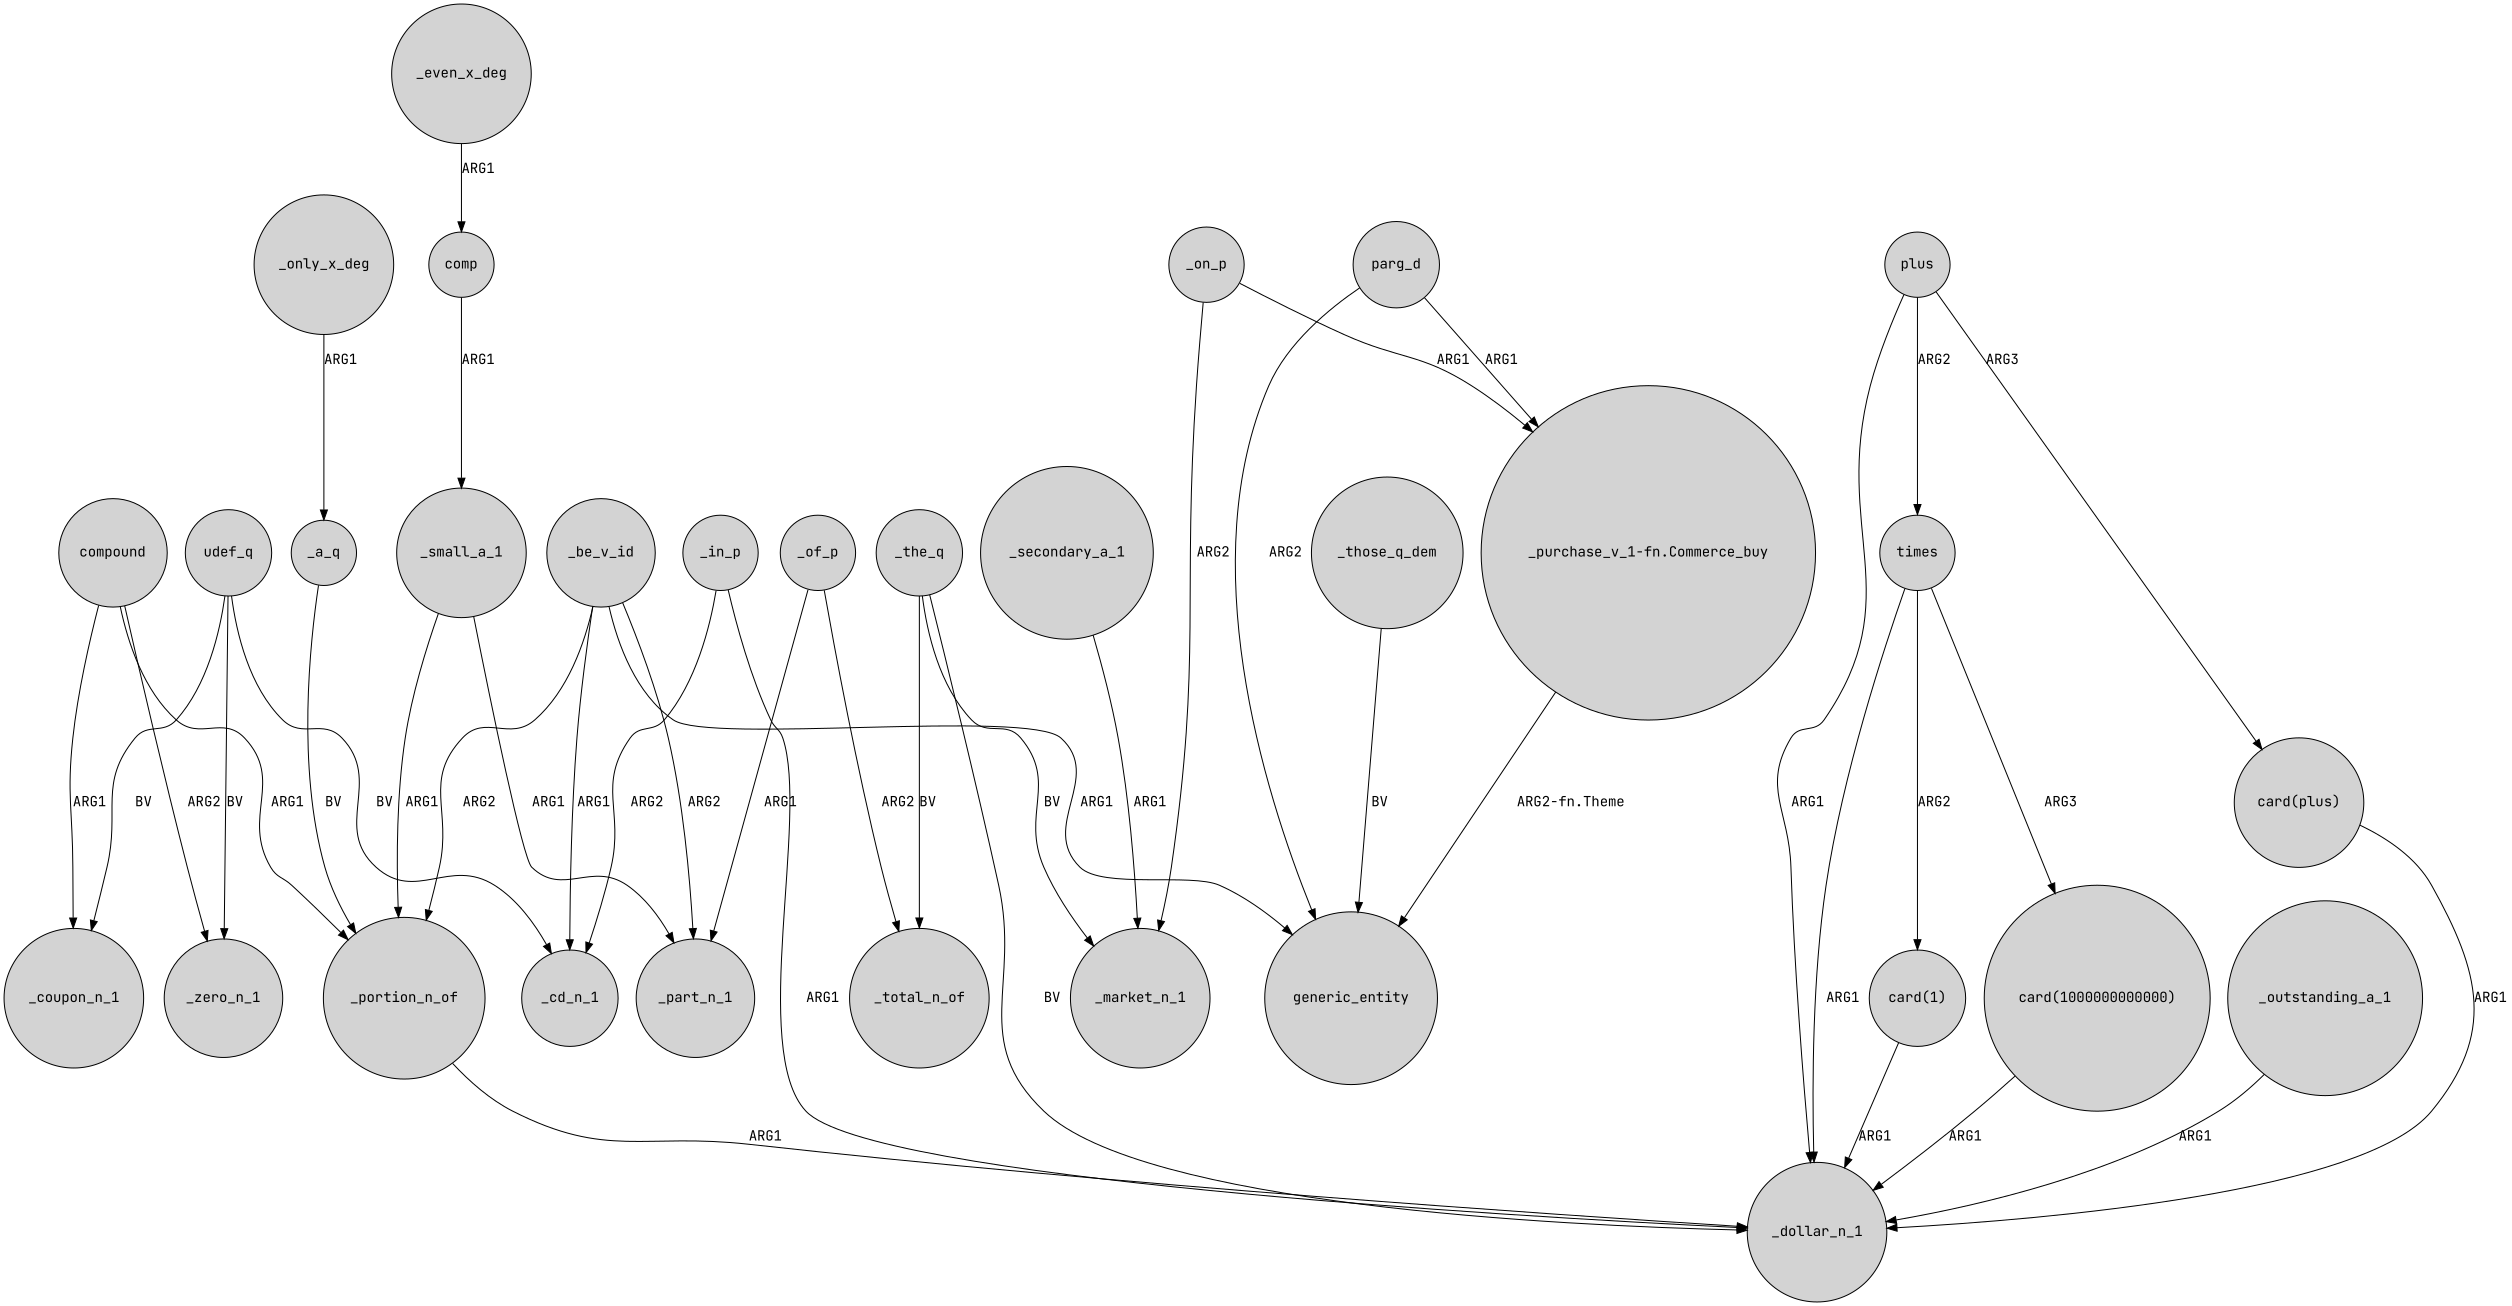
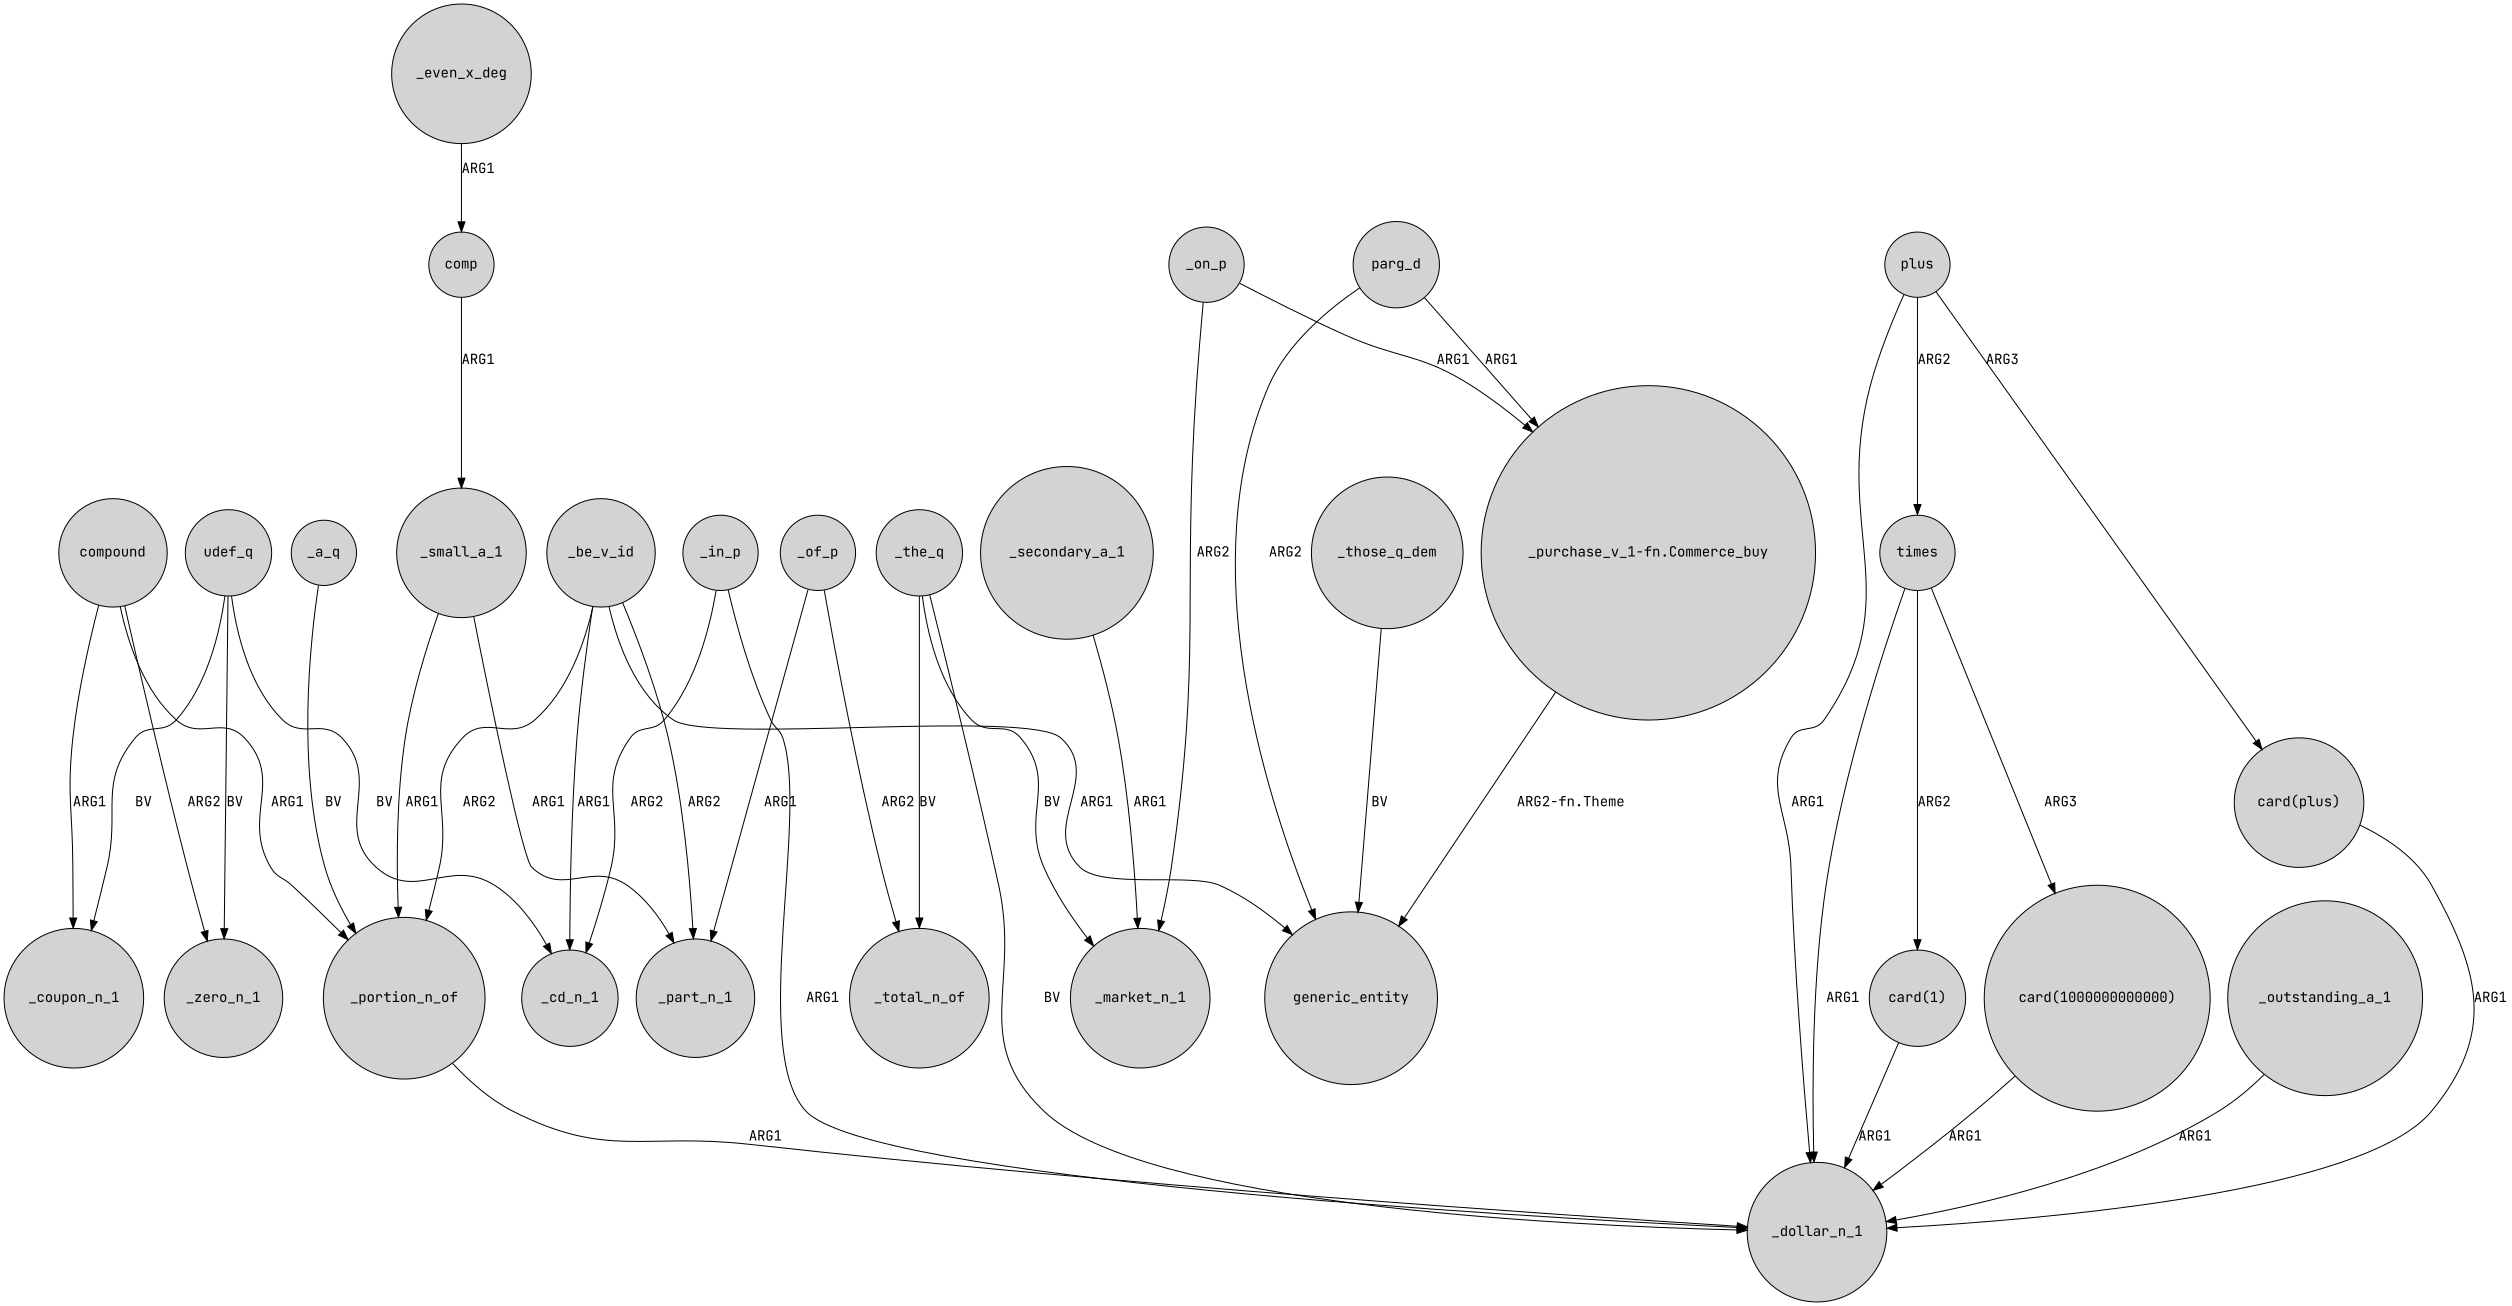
node "_only_x_deg": removed
